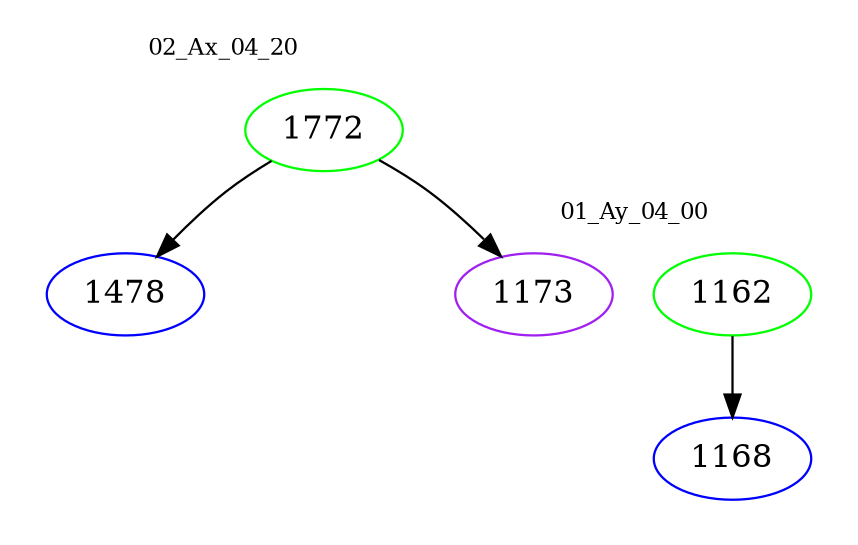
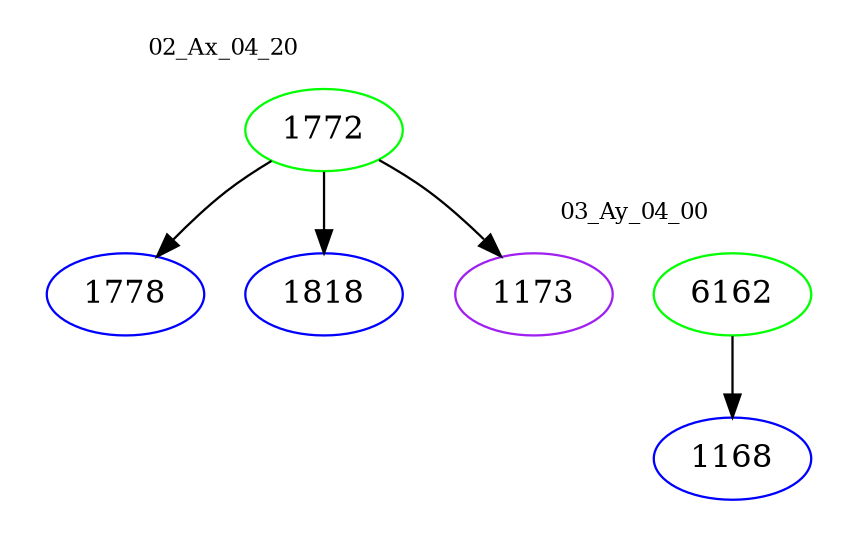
cluster "01_Ay_04_00": label "01_Ay_04_00" -> "03_Ay_04_00"
node "1478": label "1478" -> "1778"
node "1818": added
node "1162": label "1162" -> "6162"
